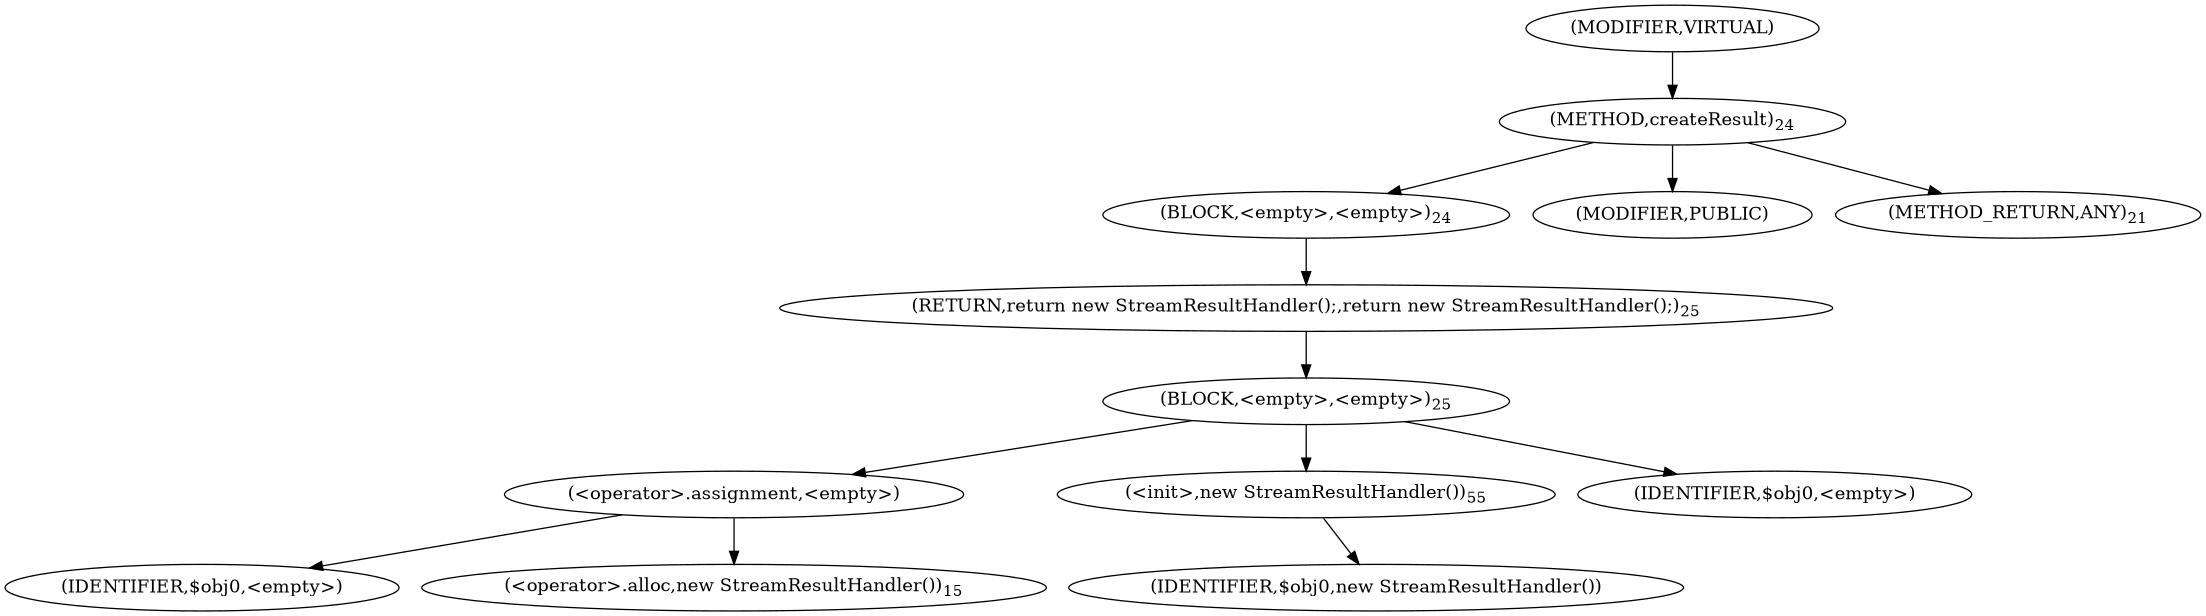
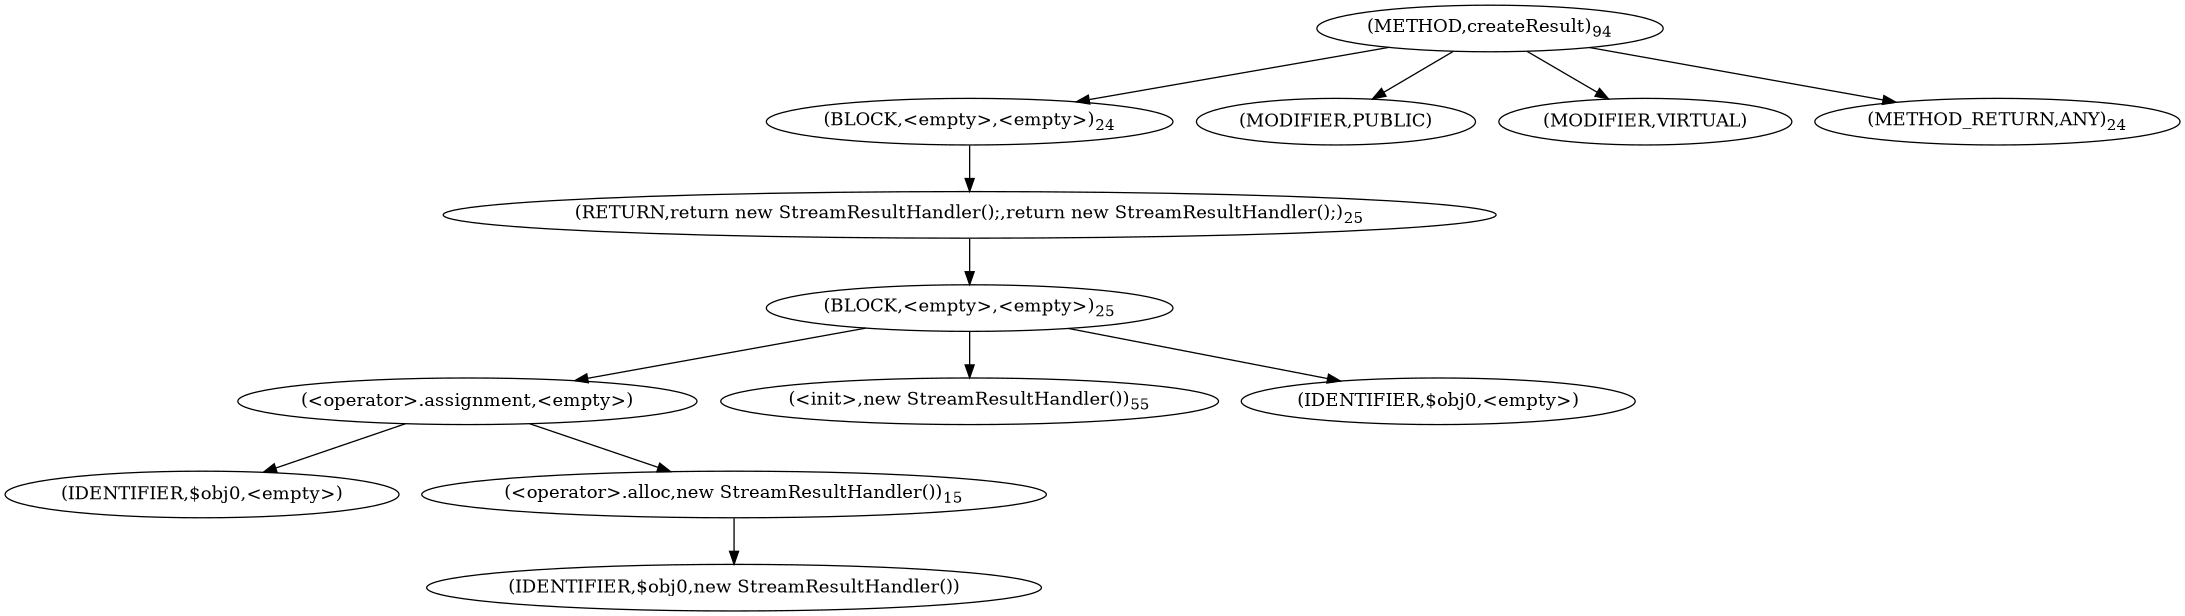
edge "(MODIFIER,VIRTUAL)" -> "(METHOD,createResult)": reversed
node "(METHOD,createResult)": text "24" -> "94"
node "(METHOD_RETURN,ANY)": text "21" -> "24"
edge "(<init>,new StreamResultHandler())" -> "(IDENTIFIER,$obj0,new StreamResultHandler())": now "(<operator>.alloc,new StreamResultHandler())" -> "(IDENTIFIER,$obj0,new StreamResultHandler())"
